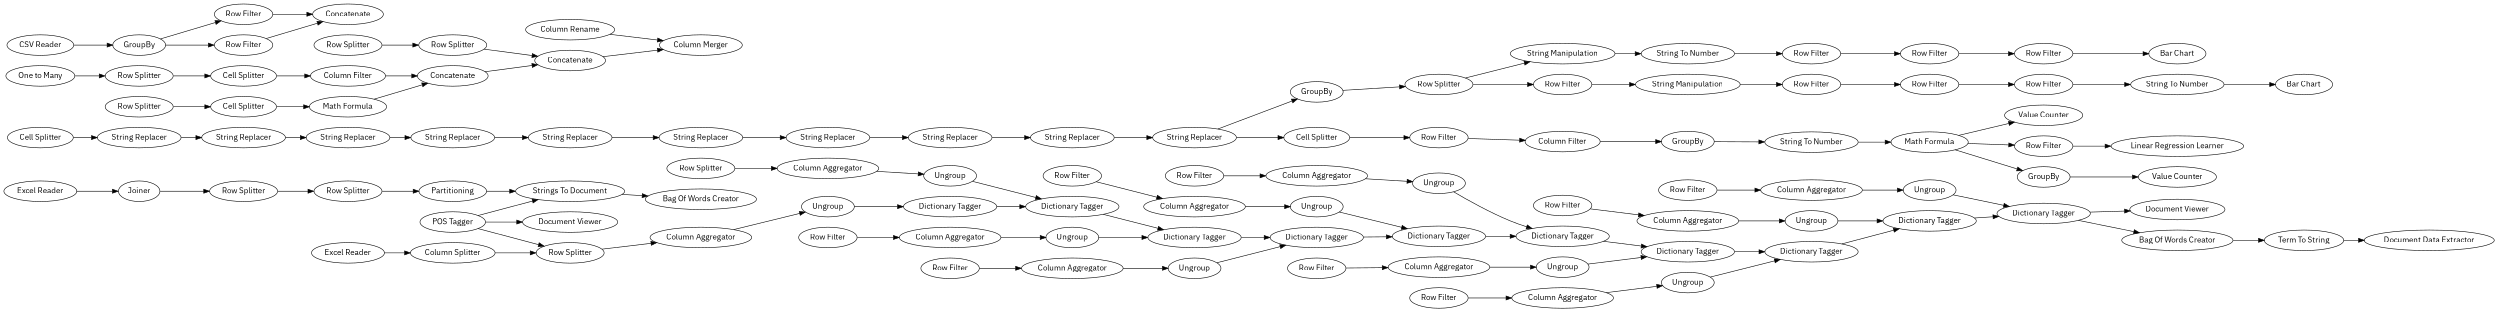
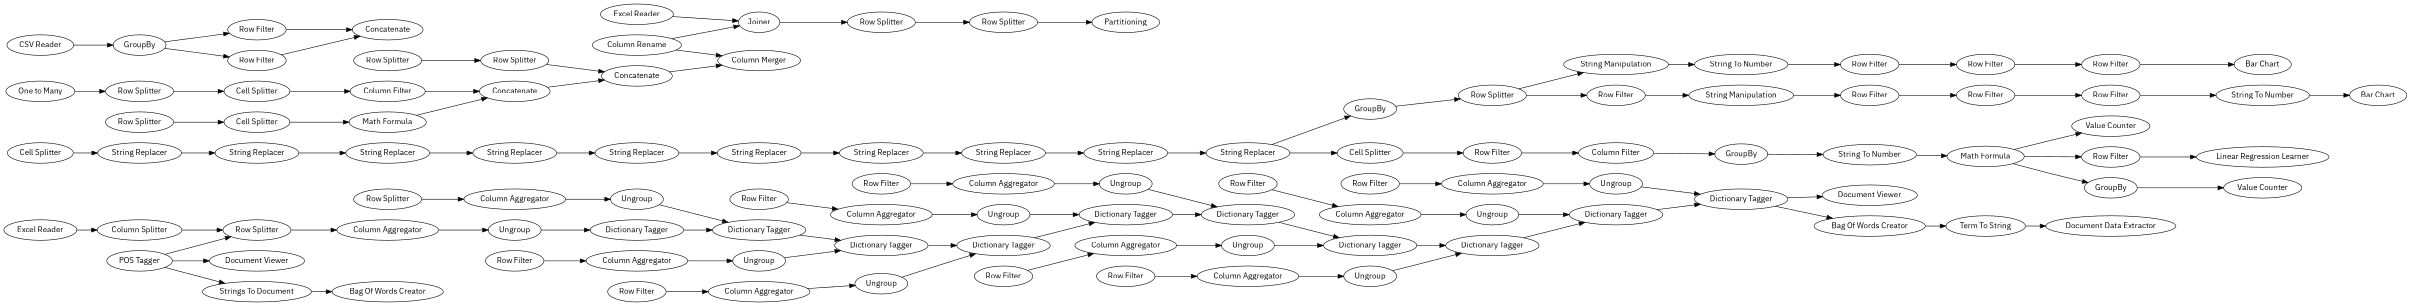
edge "Column Rename" -> "Joiner": added
edge "Partitioning" -> "Strings To Document": removed
